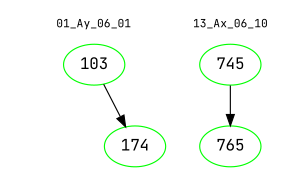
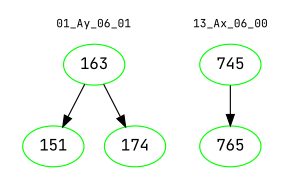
cluster "13_Ax_06_10": label "13_Ax_06_10" -> "13_Ax_06_00"
node "103": label "103" -> "163"
node "151": added
